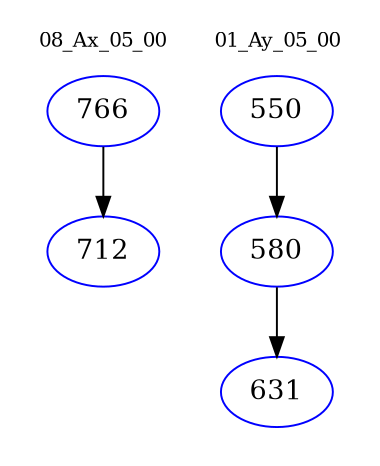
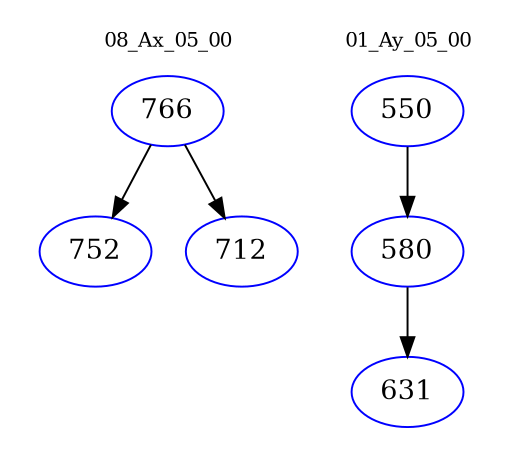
node "752": added
